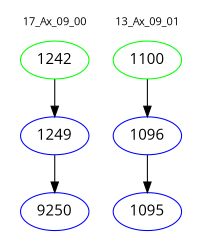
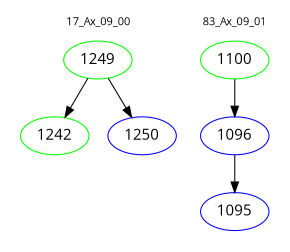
cluster "13_Ax_09_01": label "13_Ax_09_01" -> "83_Ax_09_01"
edge "1242" -> "1249": reversed
node "1249": color blue -> green
node "9250": label "9250" -> "1250"
